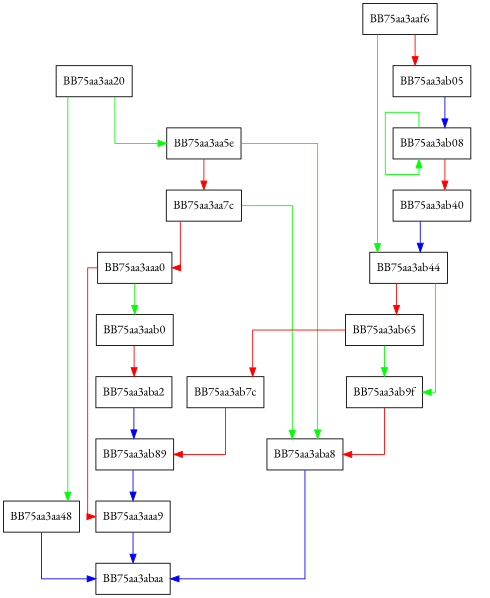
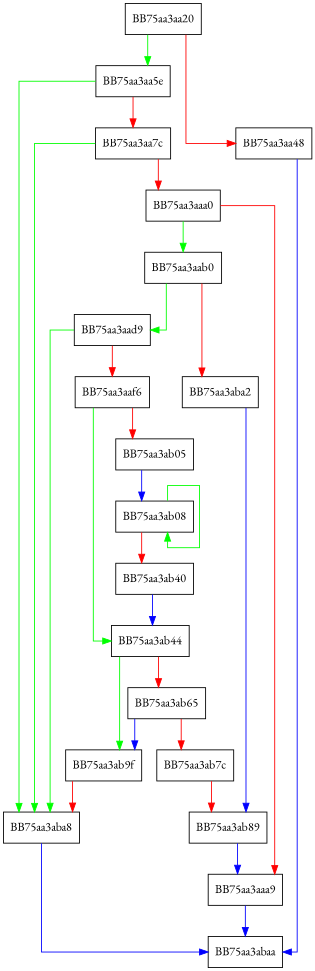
edge "BB75aa3aa20" -> "BB75aa3aa48": color green -> red
node "BB75aa3aad9": added
edge "BB75aa3ab65" -> "BB75aa3ab9f": color green -> blue
